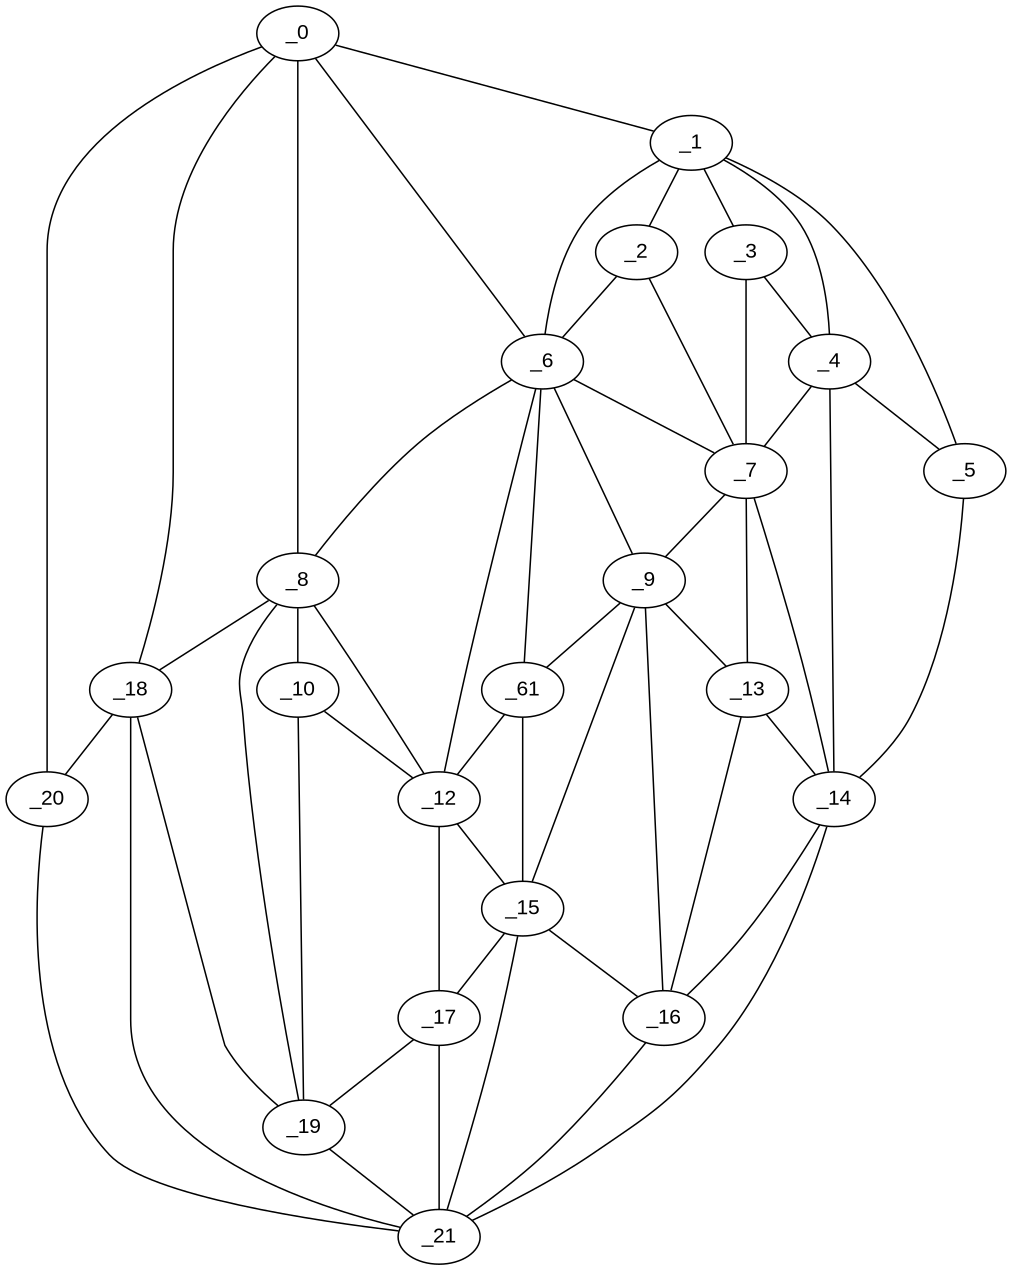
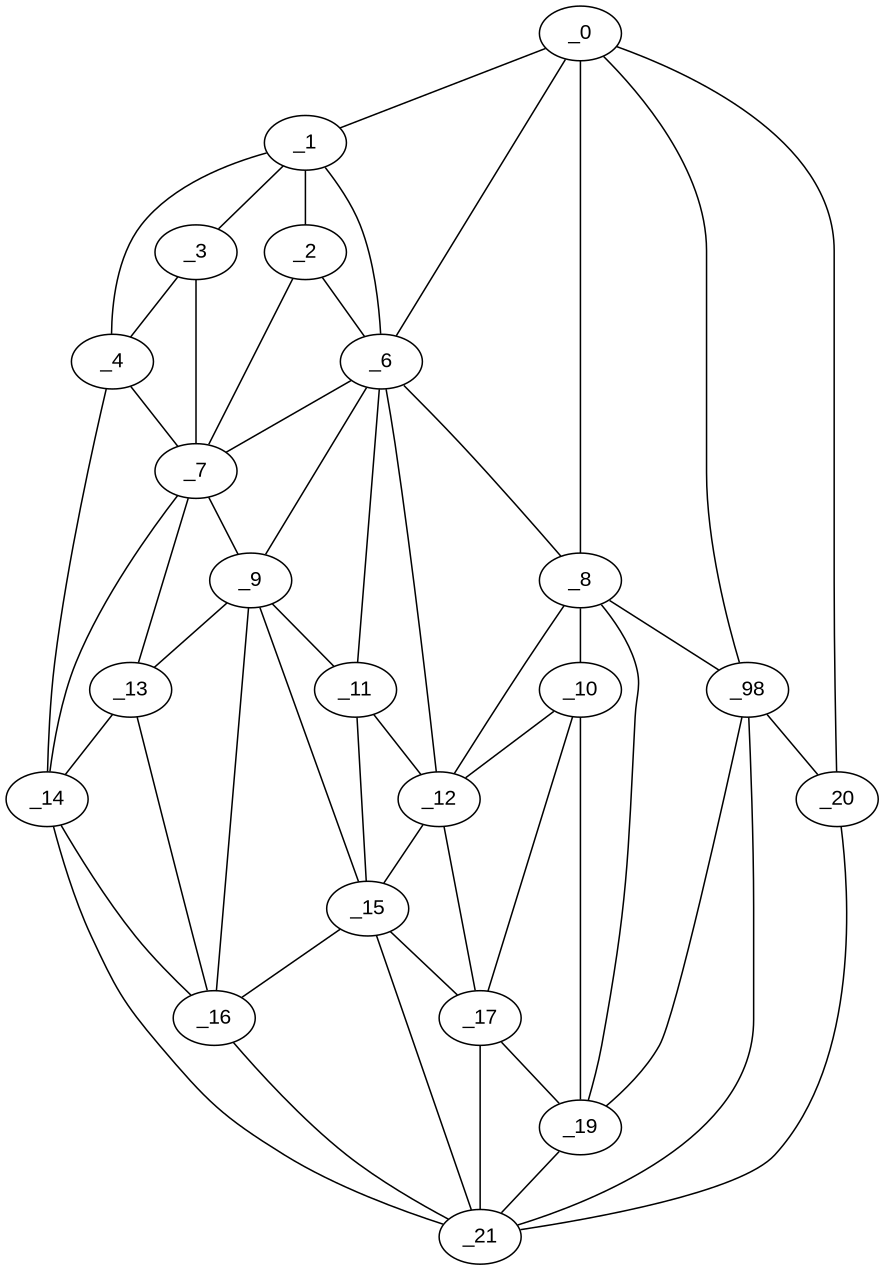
node "_5": removed
node "_18": label "_18" -> "_98"
node "_61": label "_61" -> "_11"
edge "_10" -- "_17": added
